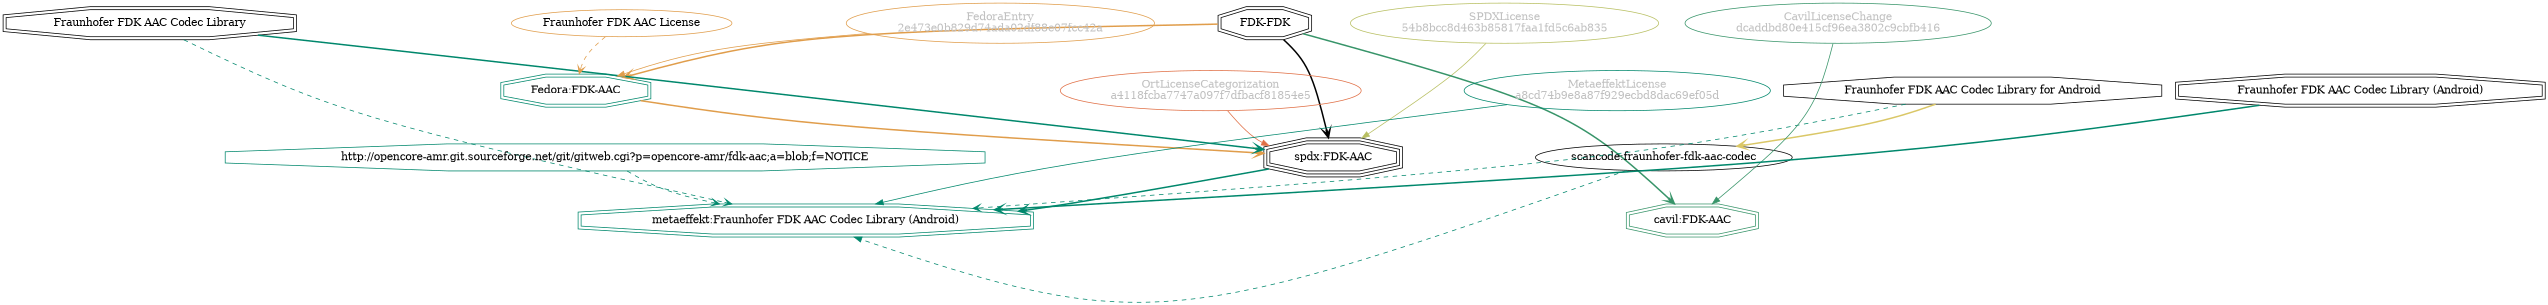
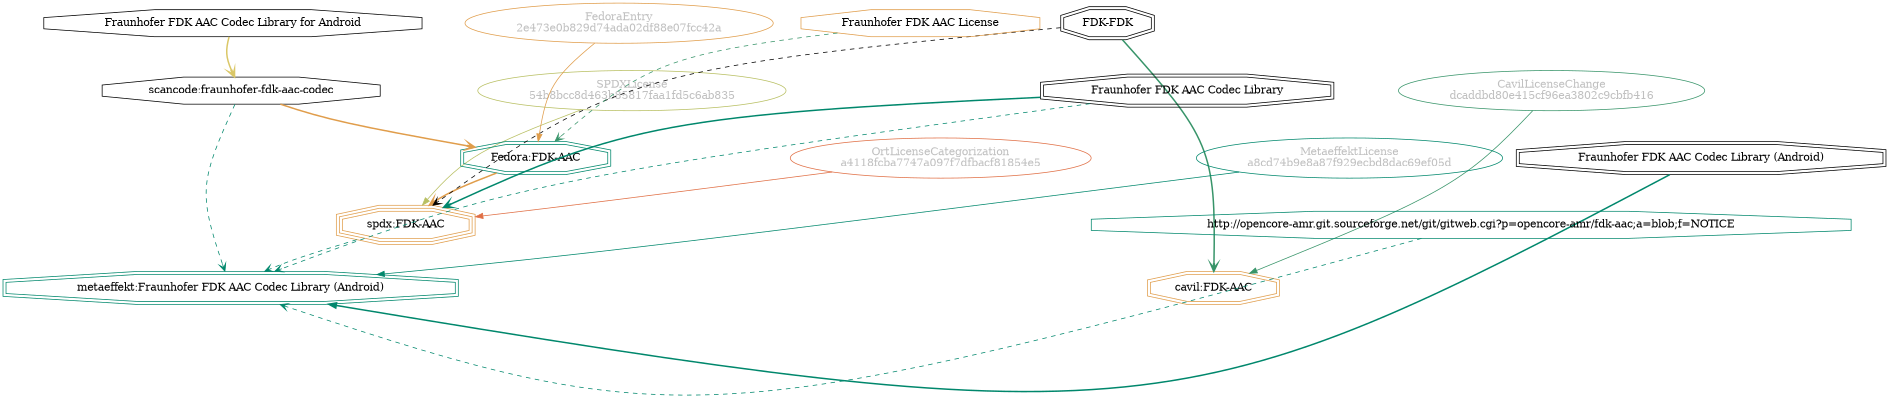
node "Fraunhofer FDK AAC License": shape ellipse -> octagon
edge "FDK-FDK" -> "Fedora:FDK-AAC": now "scancode:fraunhofer-fdk-aac-codec" -> "Fedora:FDK-AAC"
edge "Fraunhofer FDK AAC License" -> "Fedora:FDK-AAC": color #e09d4b -> #379469
edge "FDK-FDK" -> "spdx:FDK-AAC": style bold -> dashed
node "spdx:FDK-AAC": color black -> #e09d4b
node "scancode:fraunhofer-fdk-aac-codec": shape ellipse -> octagon
edge "Fraunhofer FDK AAC Codec Library (Android)" -> "metaeffekt:Fraunhofer FDK AAC Codec Library (Android)": arrowhead vee -> normal
edge "Fraunhofer FDK AAC Codec Library for Android" -> "metaeffekt:Fraunhofer FDK AAC Codec Library (Android)": removed
edge "spdx:FDK-AAC" -> "metaeffekt:Fraunhofer FDK AAC Codec Library (Android)": style bold -> dashed
node "cavil:FDK-AAC": color #379469 -> #e09d4b
edge "scancode:fraunhofer-fdk-aac-codec" -> "metaeffekt:Fraunhofer FDK AAC Codec Library (Android)": arrowhead normal -> vee
